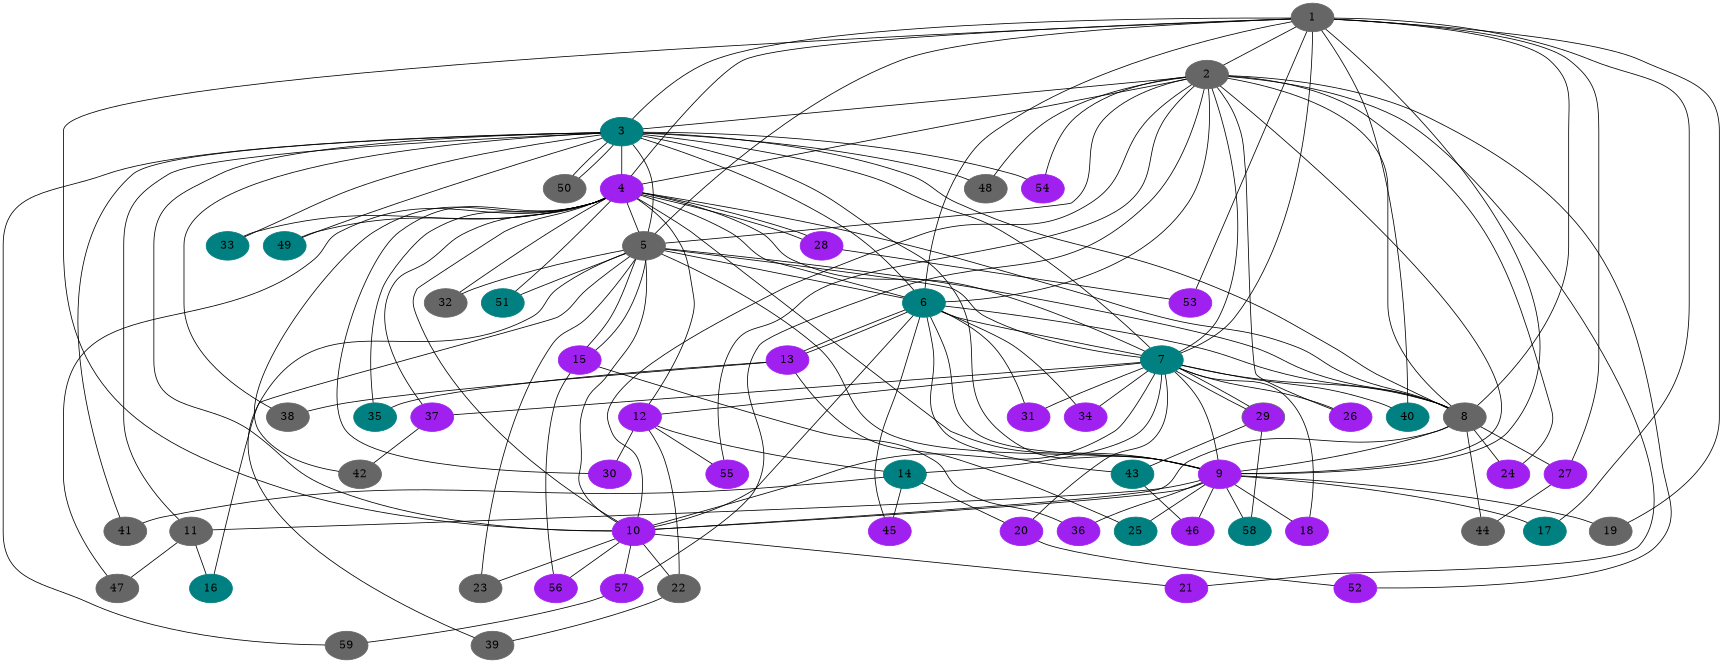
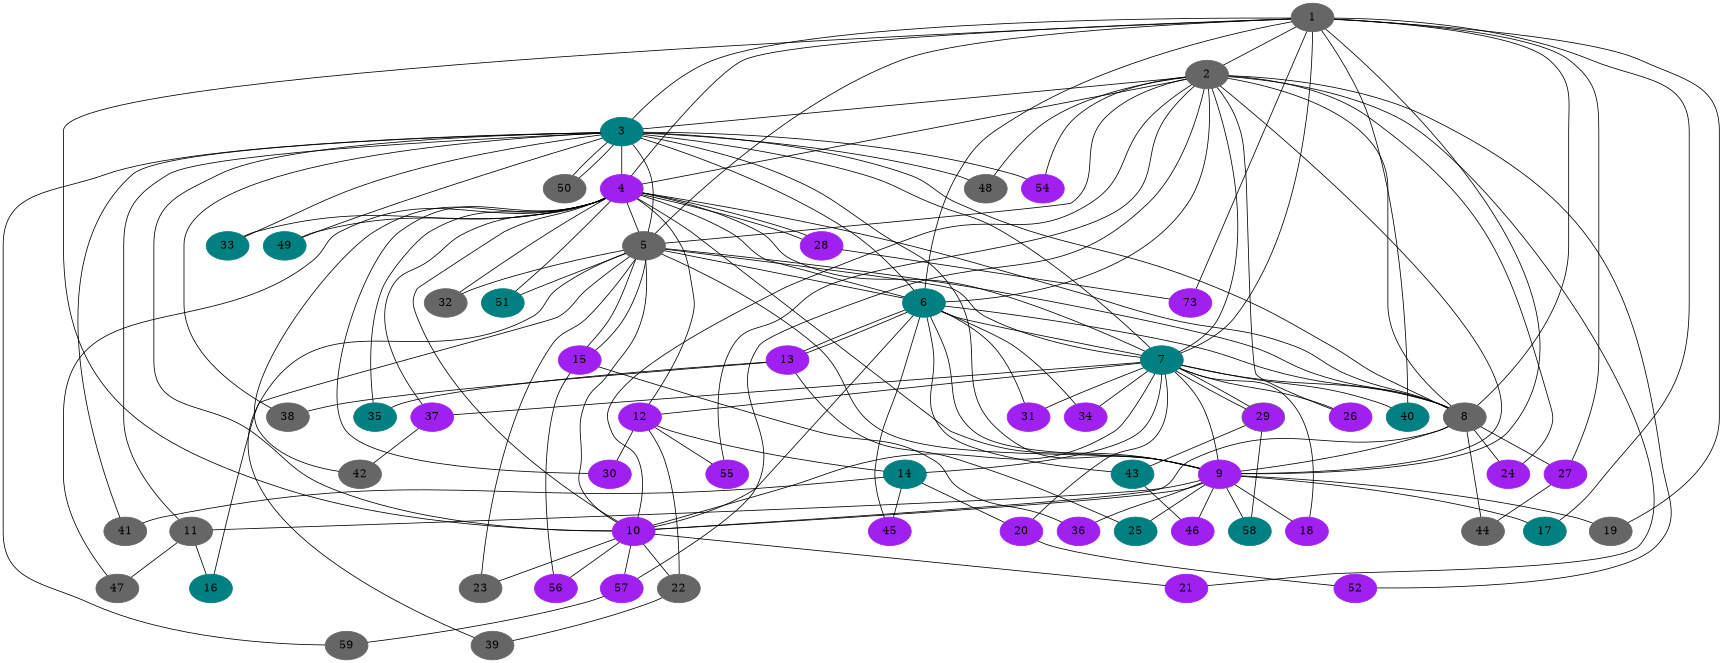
node "53": label "53" -> "73"
